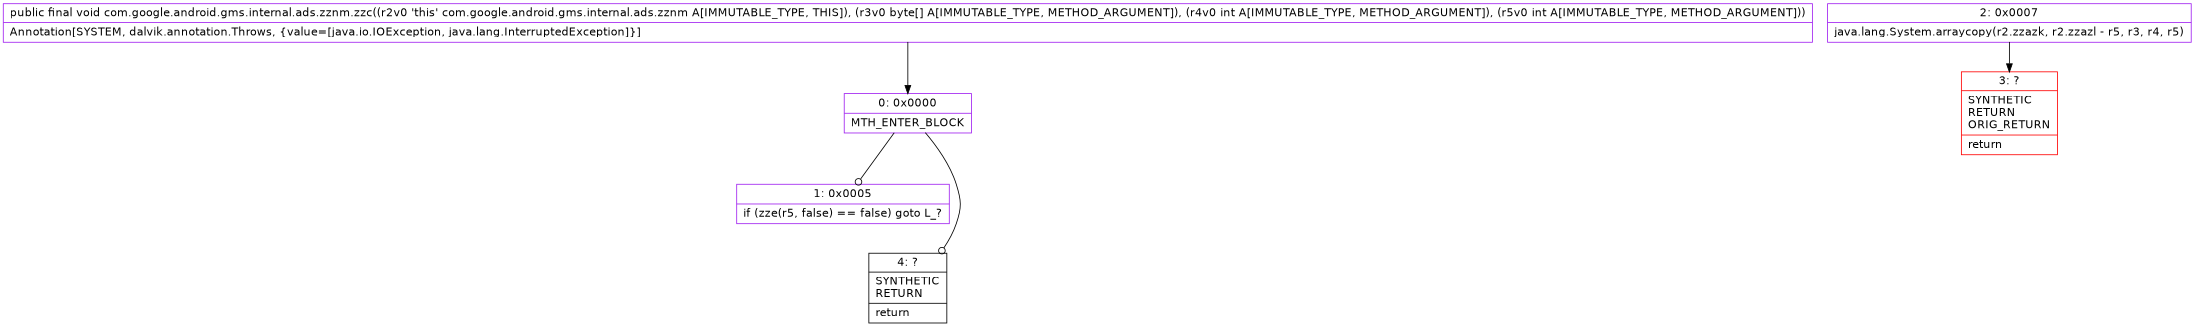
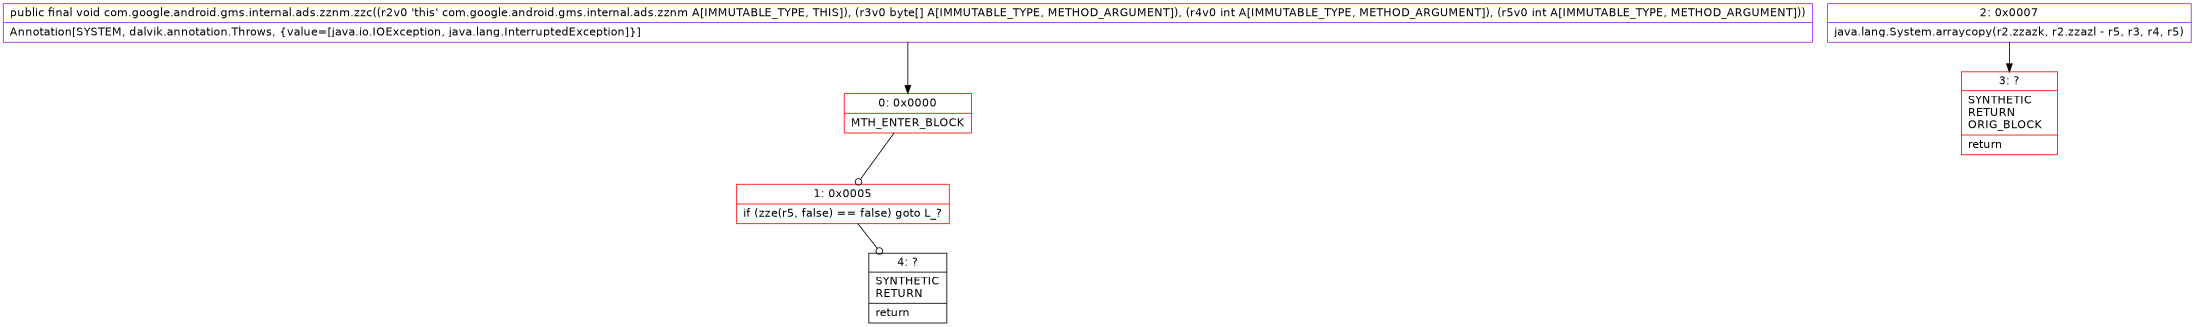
node "0: 0x0000": color purple -> red
node "3: ?": text "ORIG_RETURN" -> "ORIG_BLOCK"
edge "0: 0x0000" -> "4: ?": now "1: 0x0005" -> "4: ?"
node "1: 0x0005": color purple -> red
